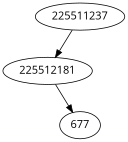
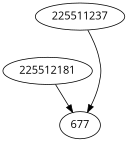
edge "225511237" -> "225512181": now "225511237" -> "677"
